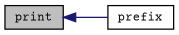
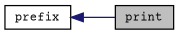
edge "prefix" -> "print": reversed
